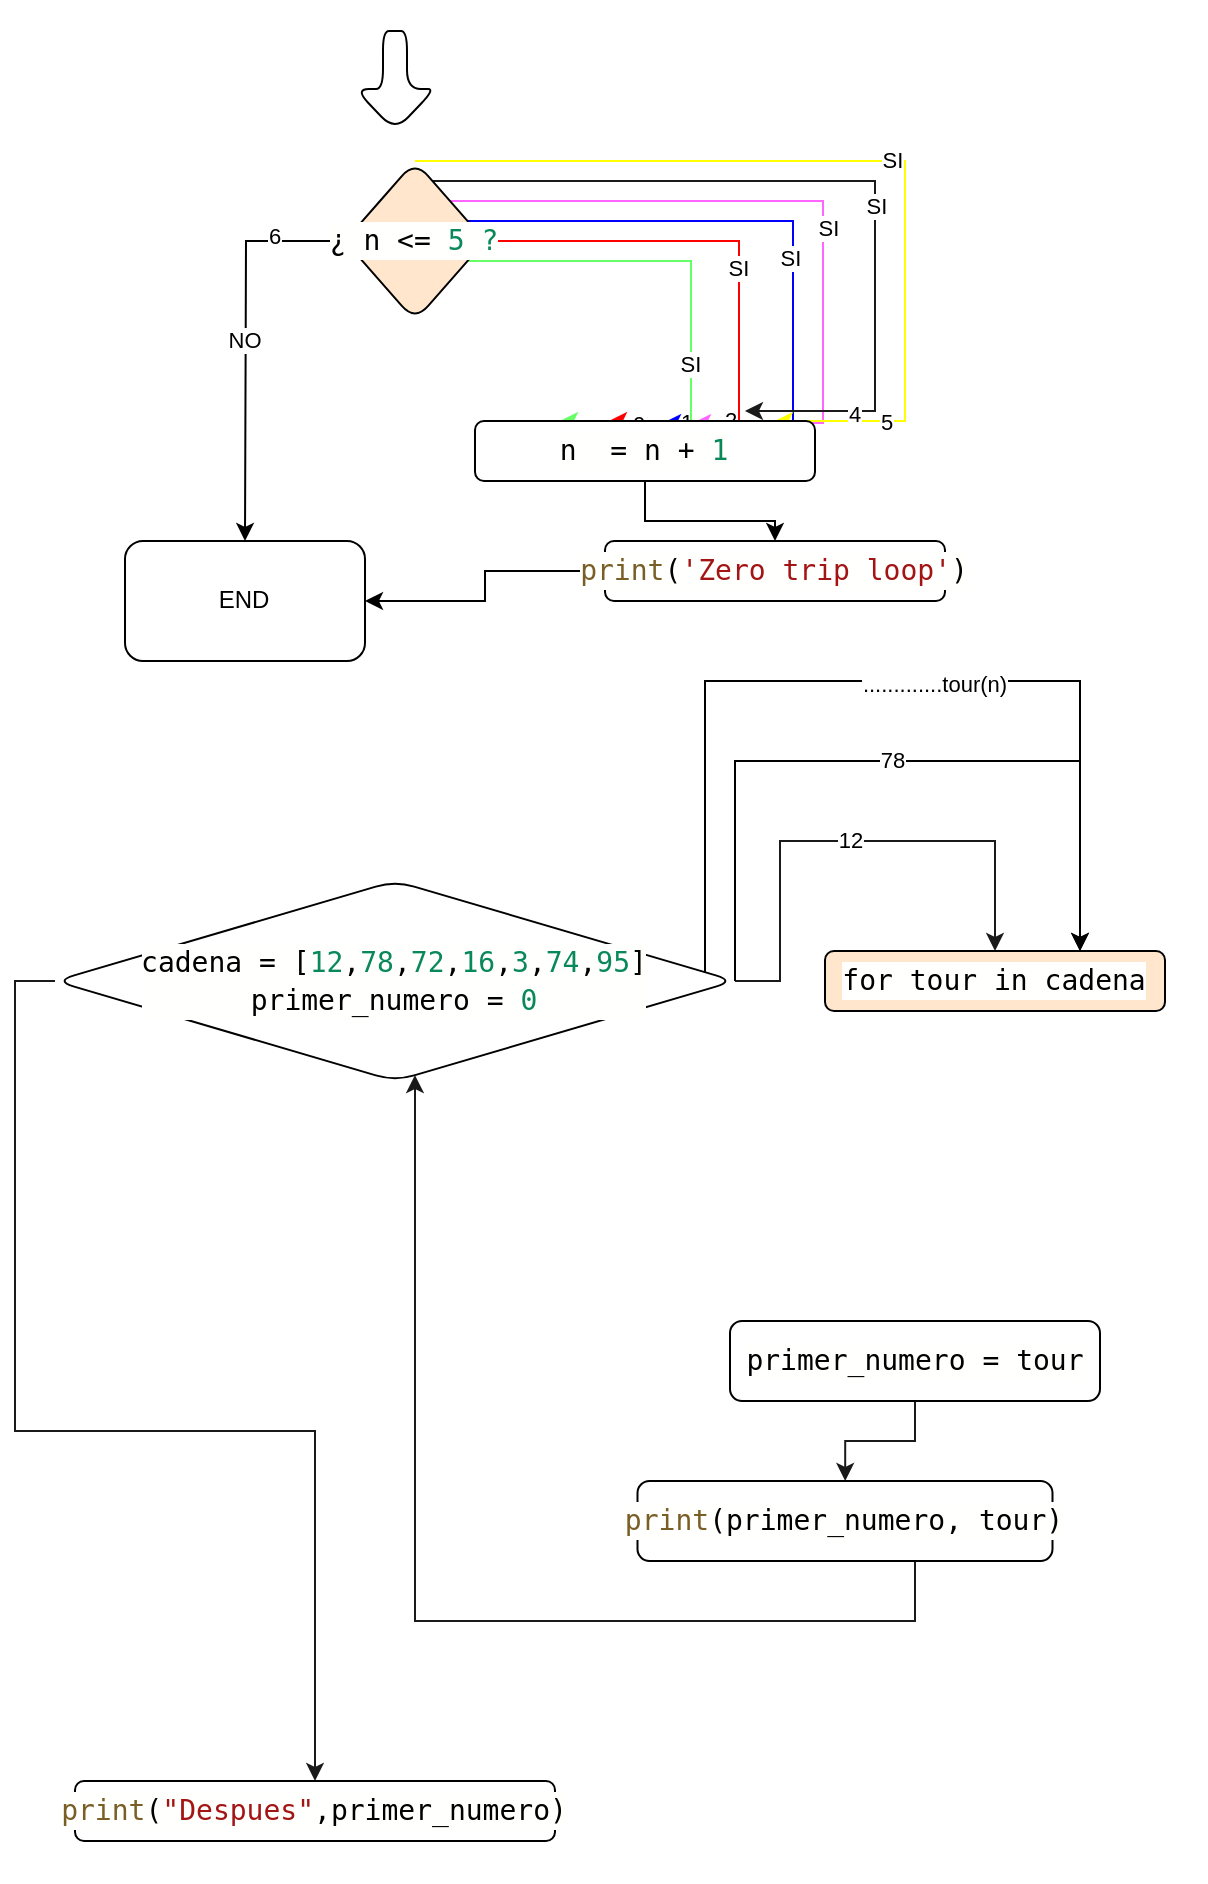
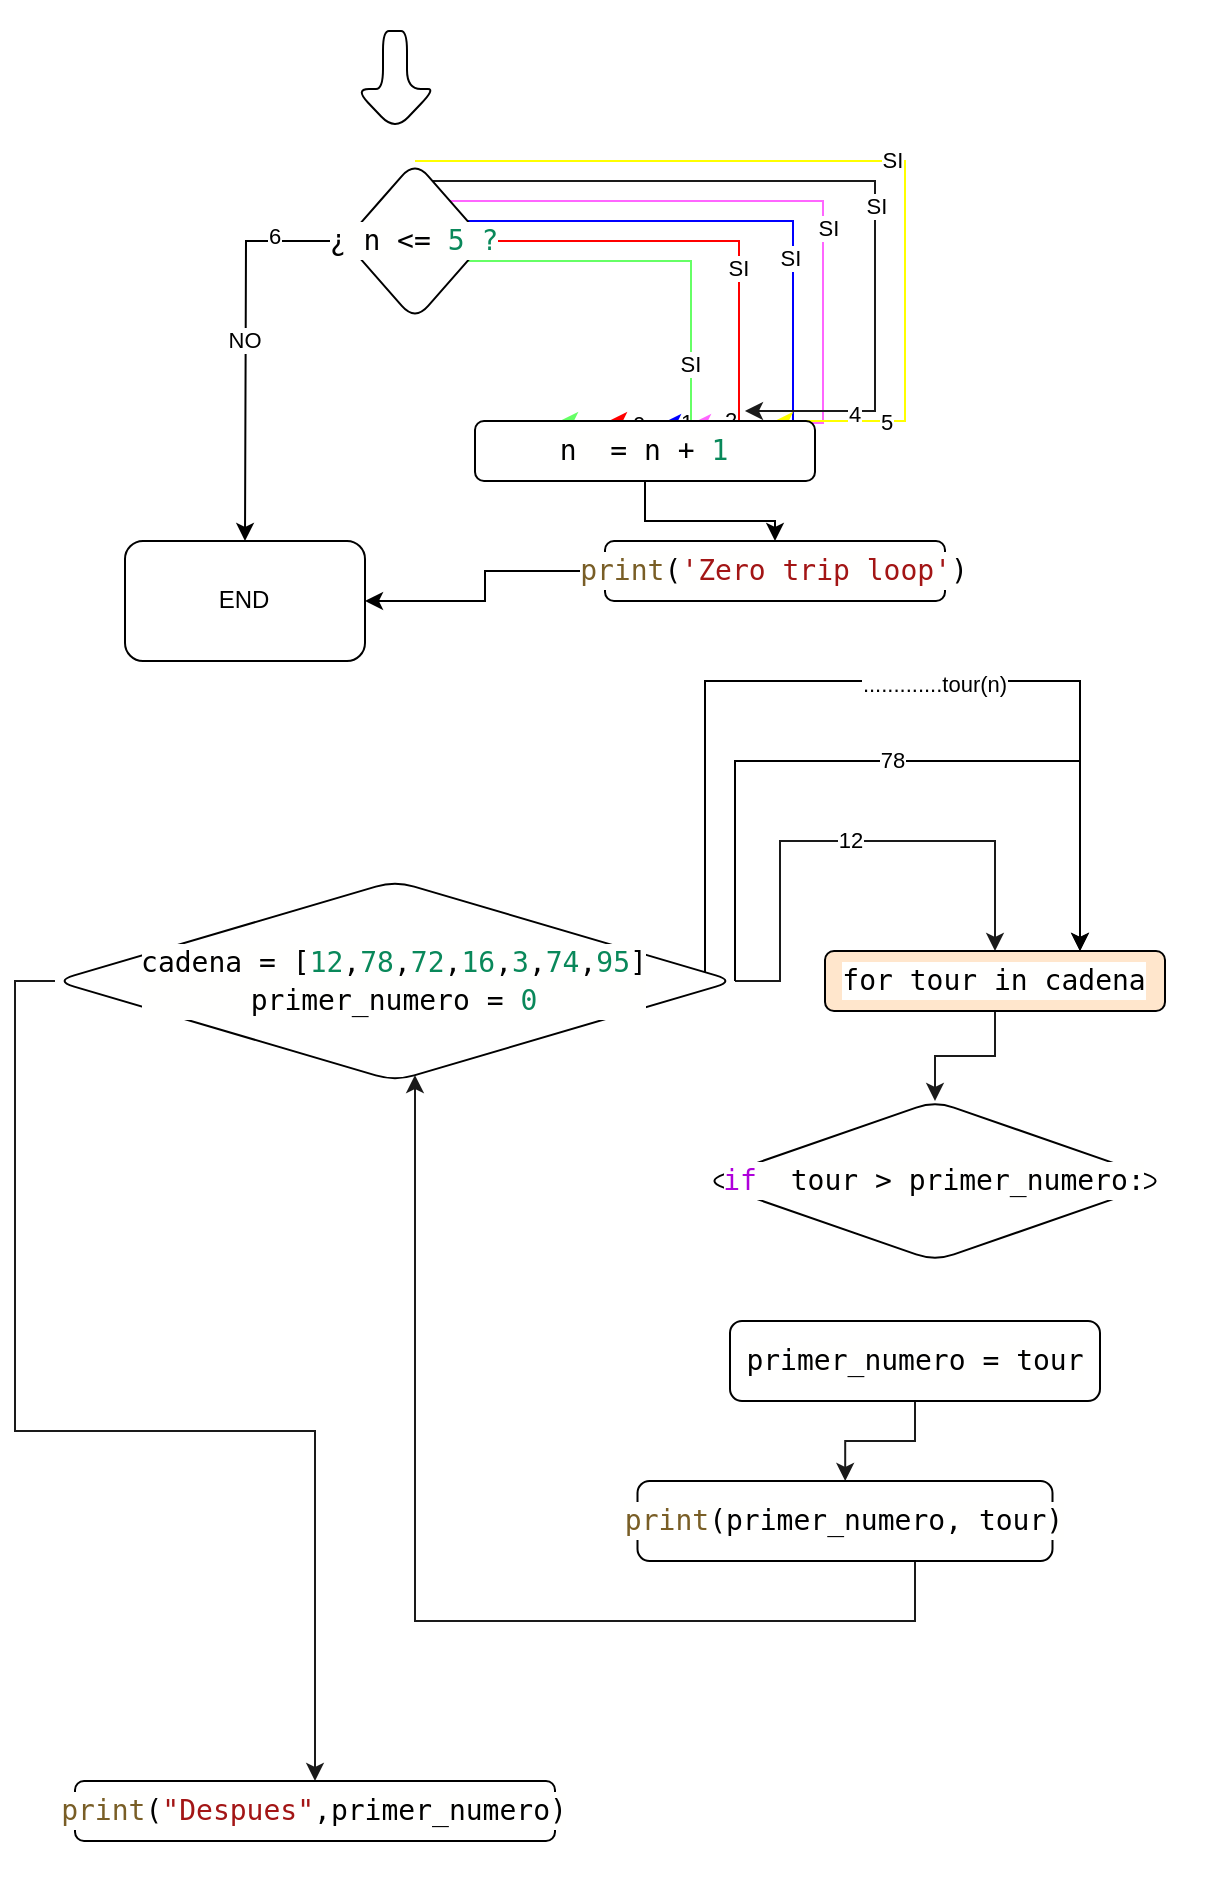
node "¿ n <= 5 ?": fillcolor #ffe6cc -> #ffffff
edge "for tour in cadena" -> "if tour > primer_numero:": added
node "if tour > primer_numero:": added
